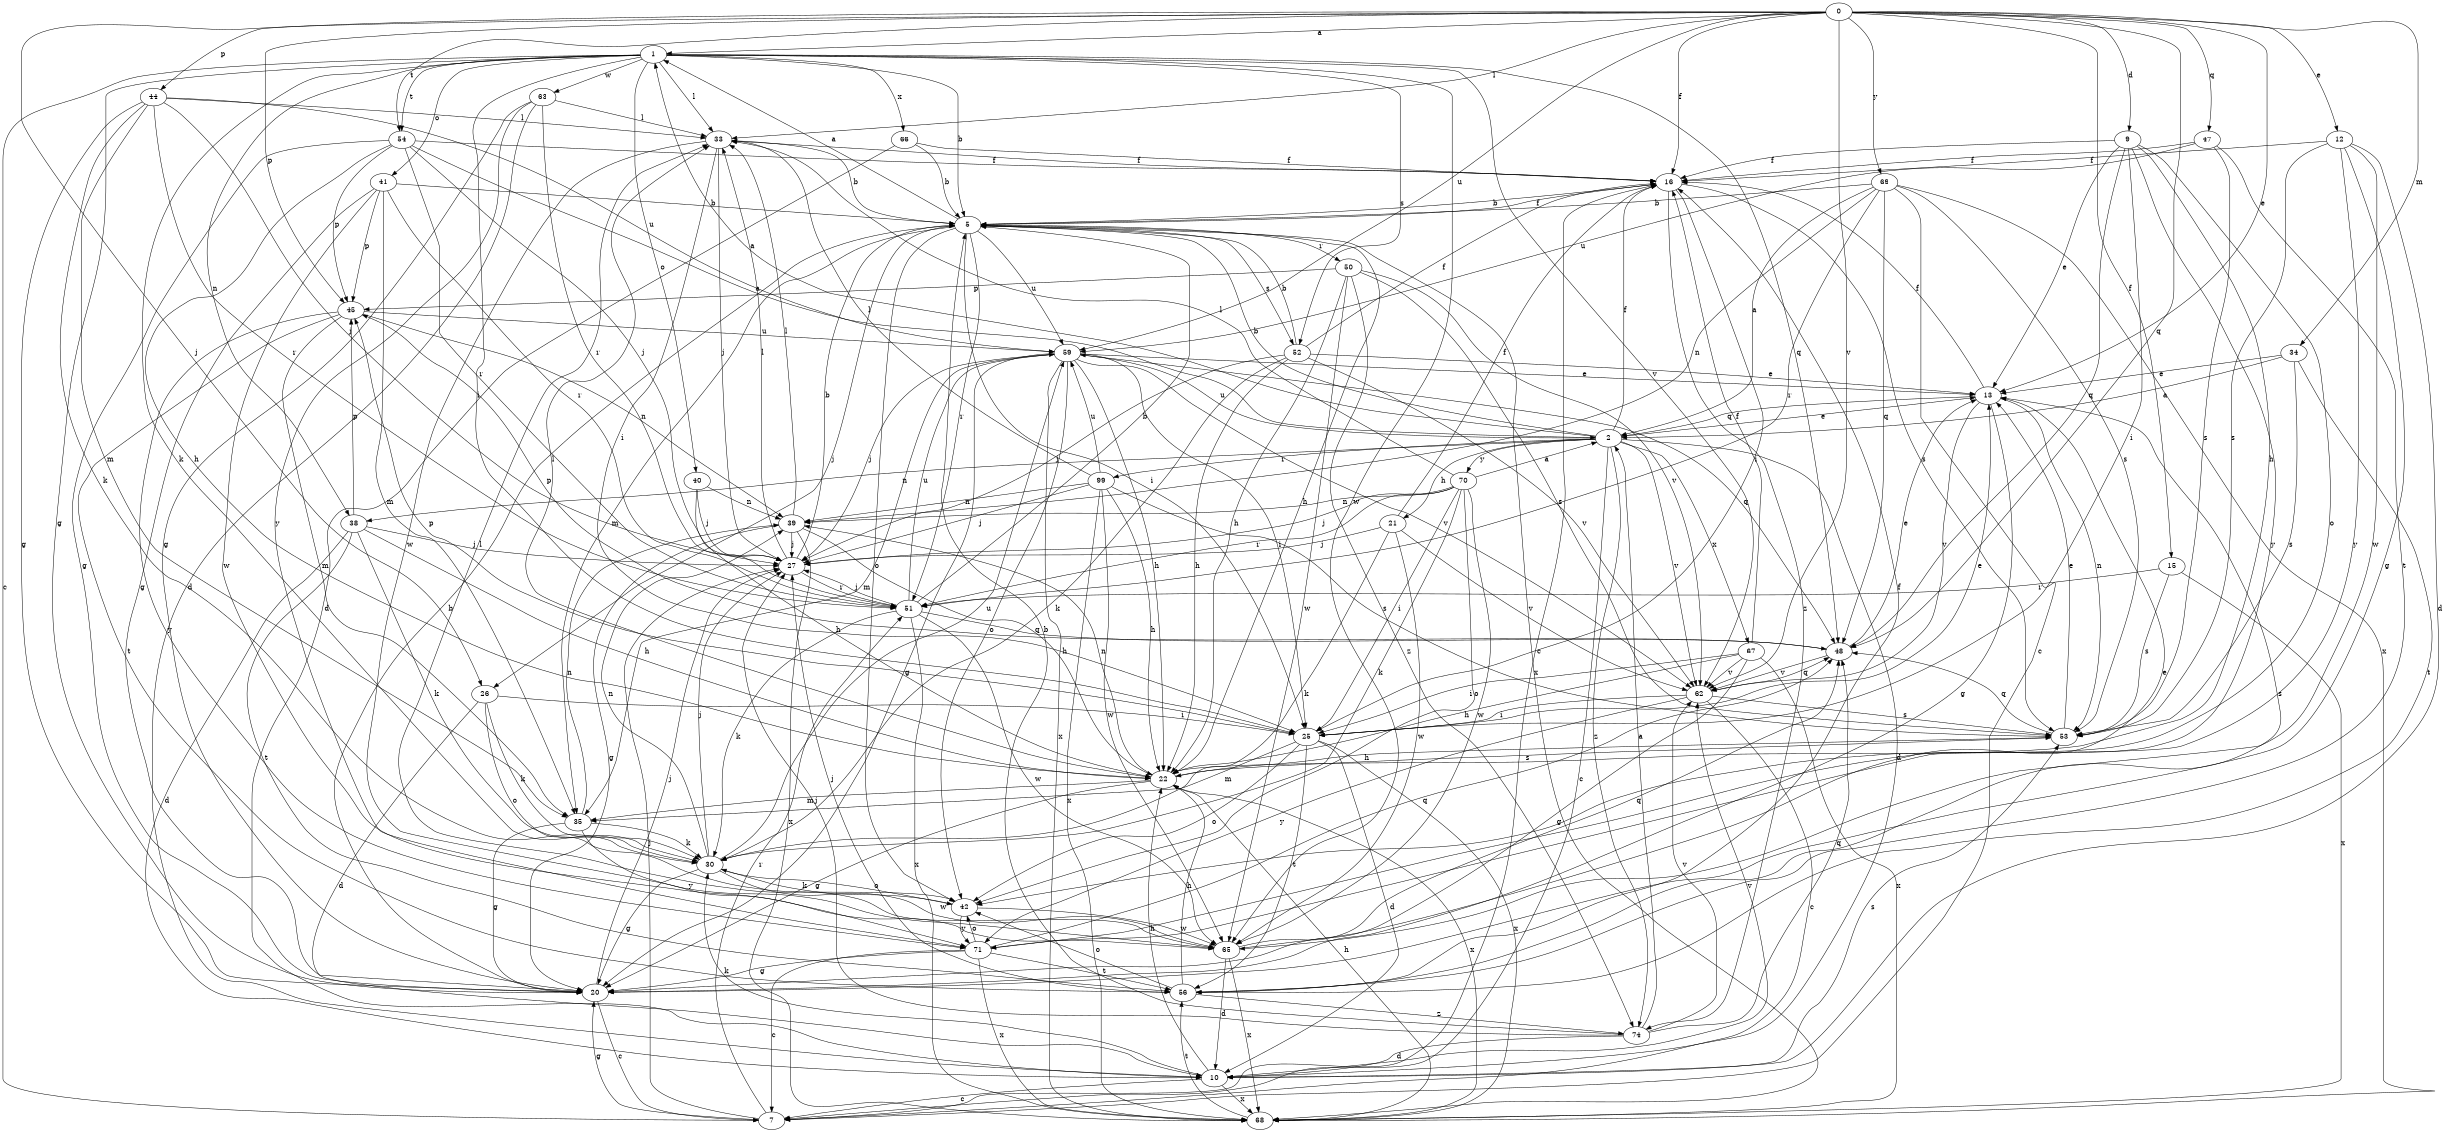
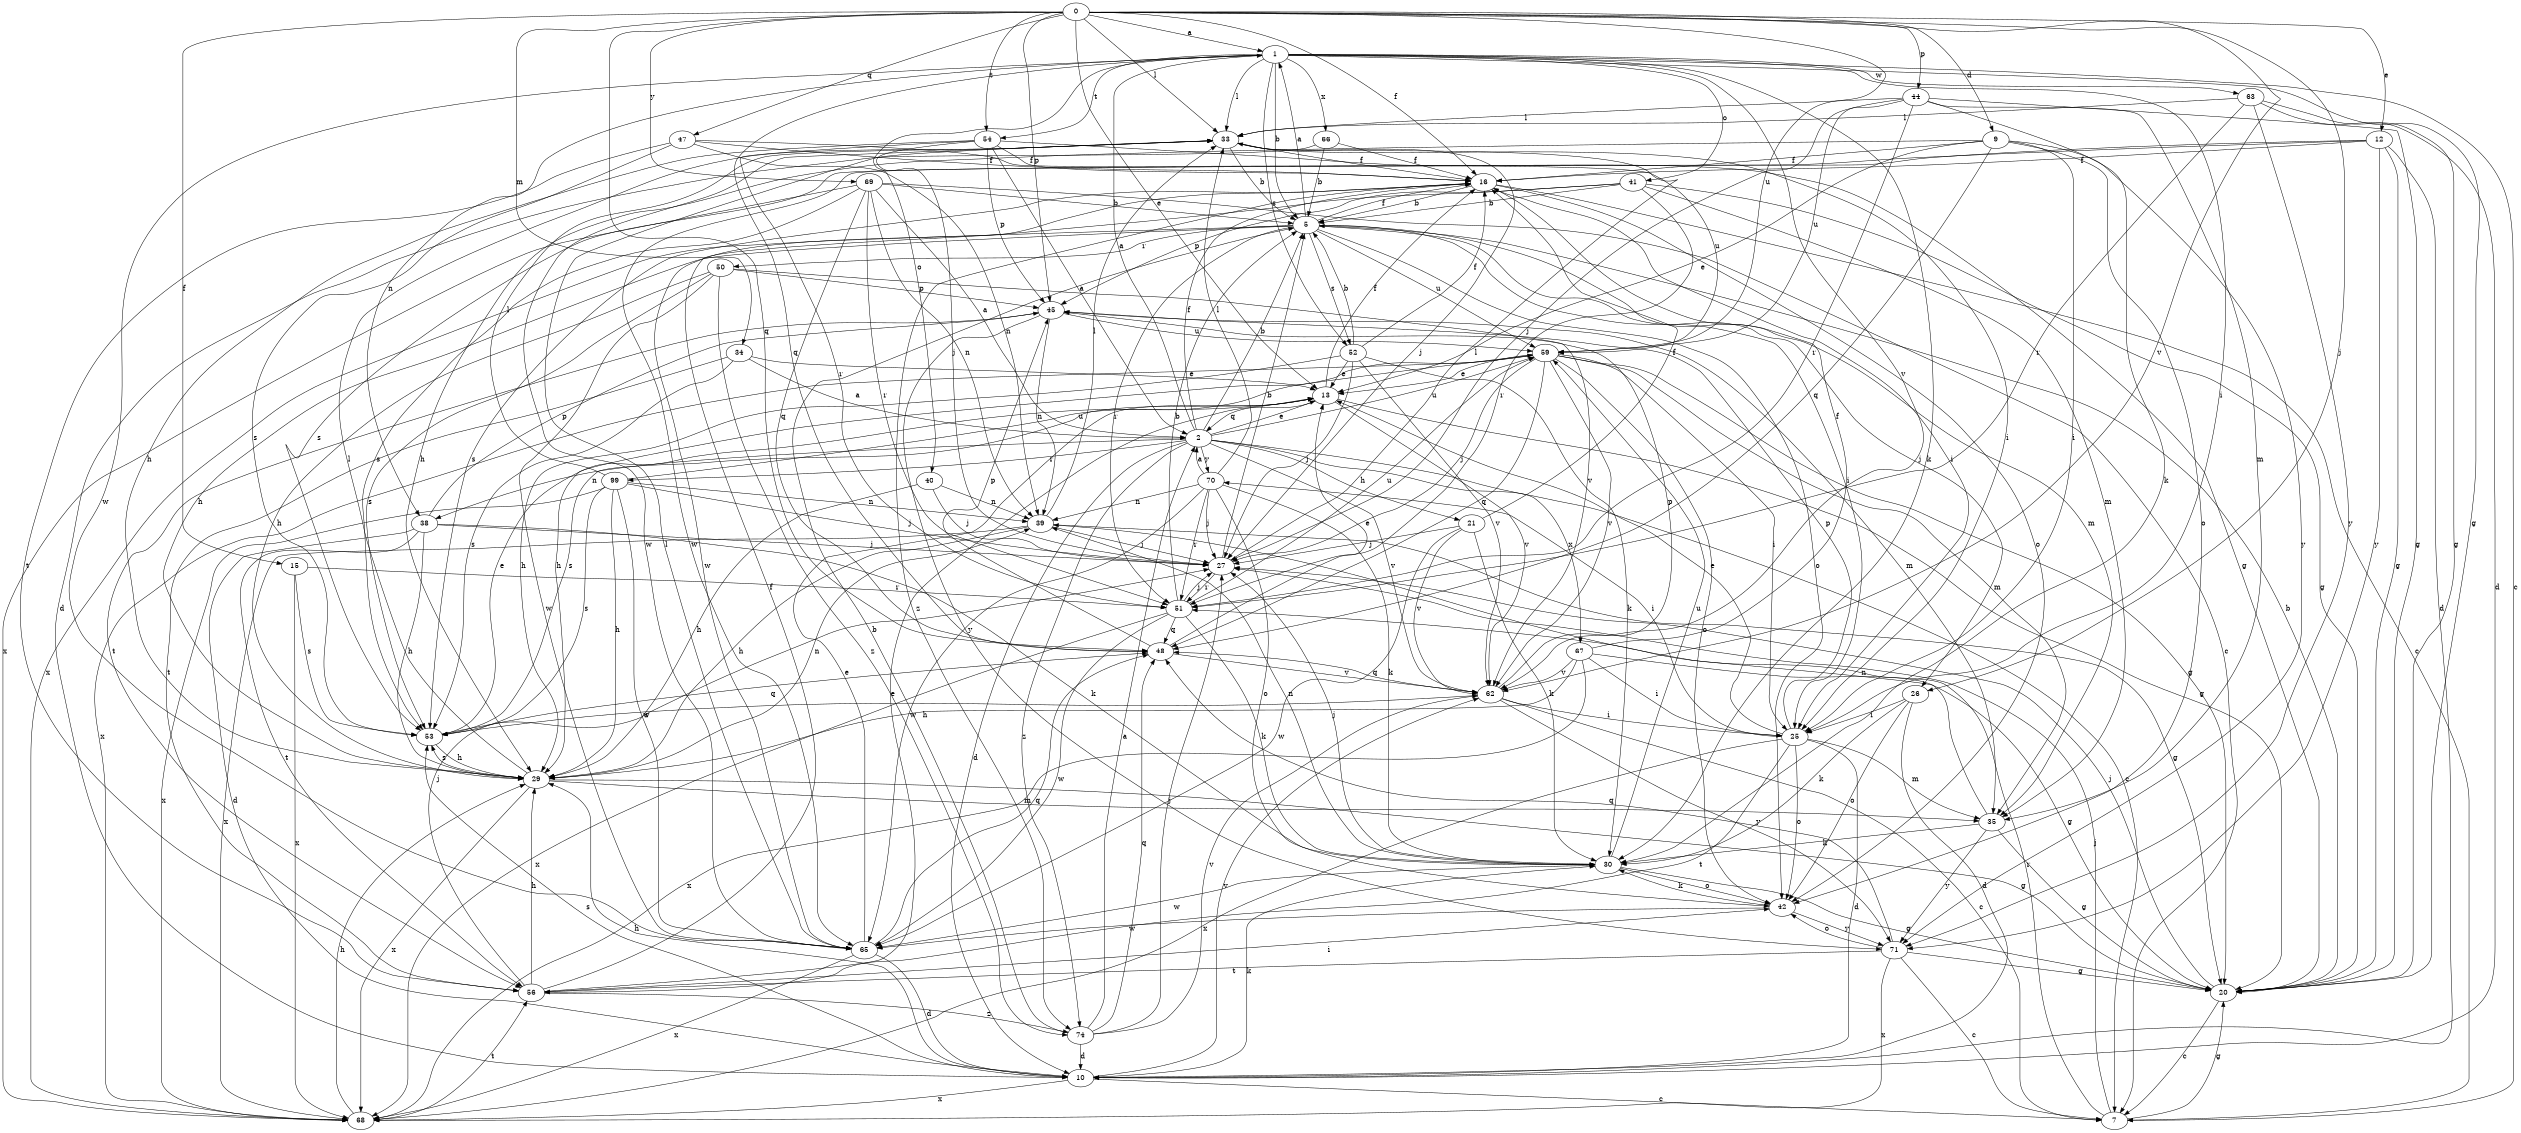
edge "47" -> "39": added, label "n"
edge "62" -> "45": added, label "p"
edge "16" -> "42": added, label "o"
edge "13" -> "53": label "n" -> "s"
edge "70" -> "25": reversed
edge "56" -> "13": label "s" -> "e"
node "22": label "22" -> "29"
edge "56" -> "42": label "o" -> "i"
